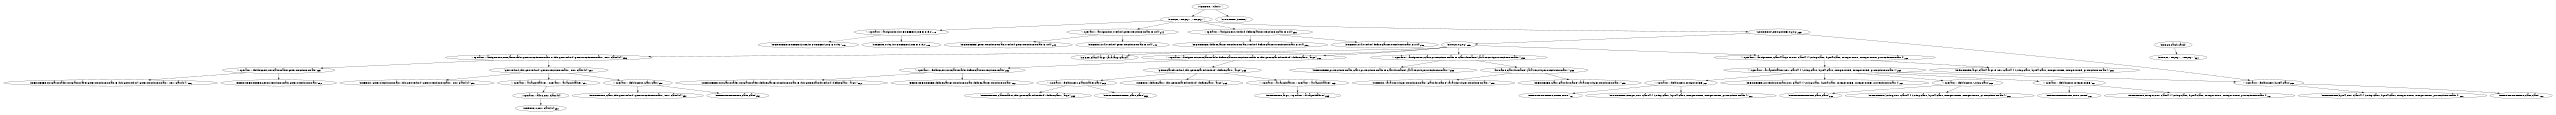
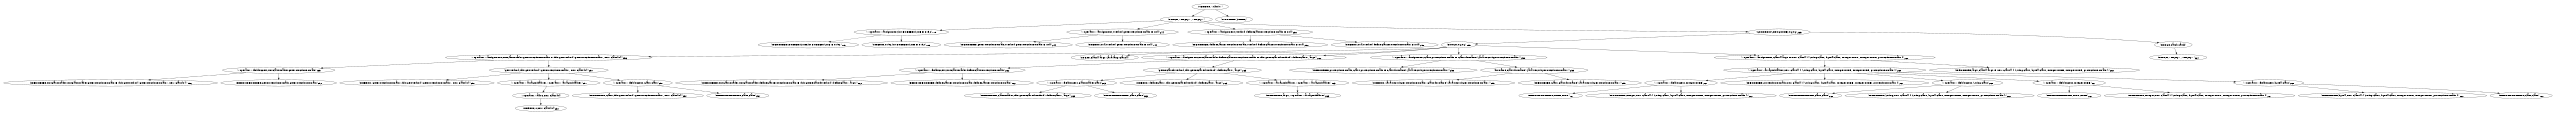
edge "(CONTROL_STRUCTURE,try,try)" -> "(<operator>.fieldAccess,byte[].class)": now "(CONTROL_STRUCTURE,try,try)" -> "(BLOCK,catch,catch)"
